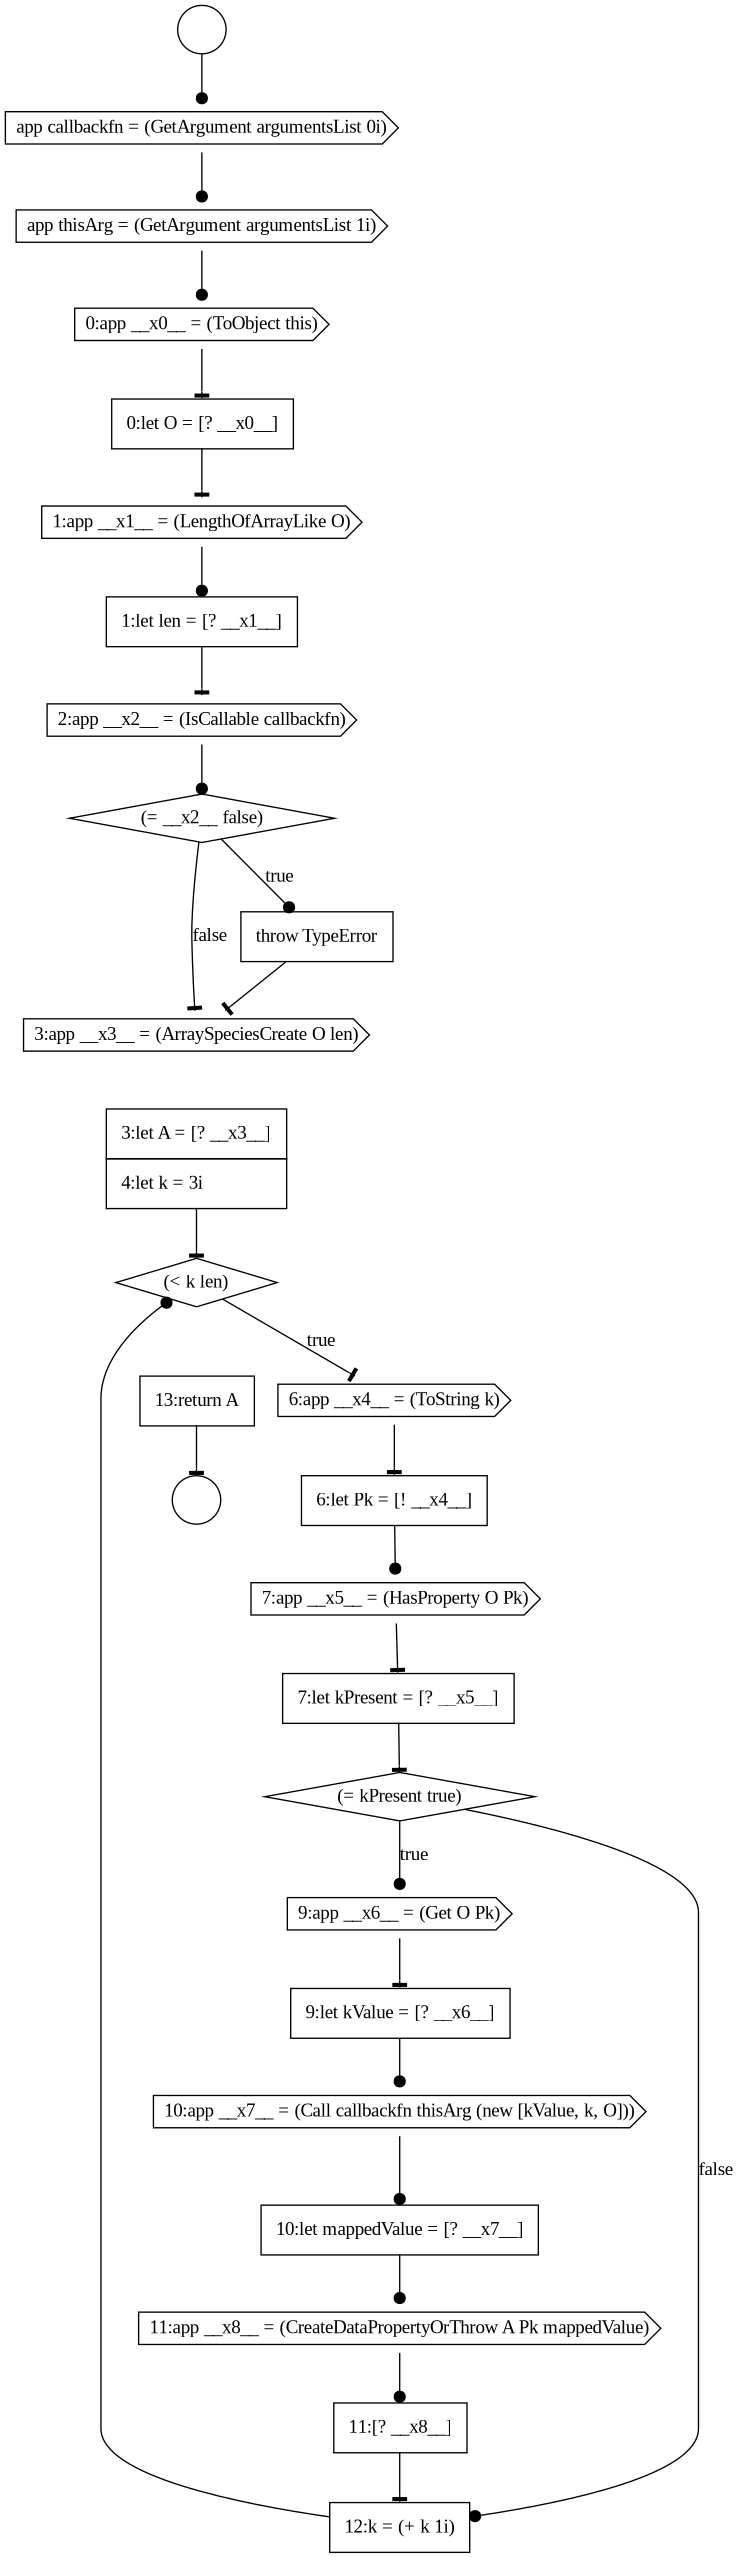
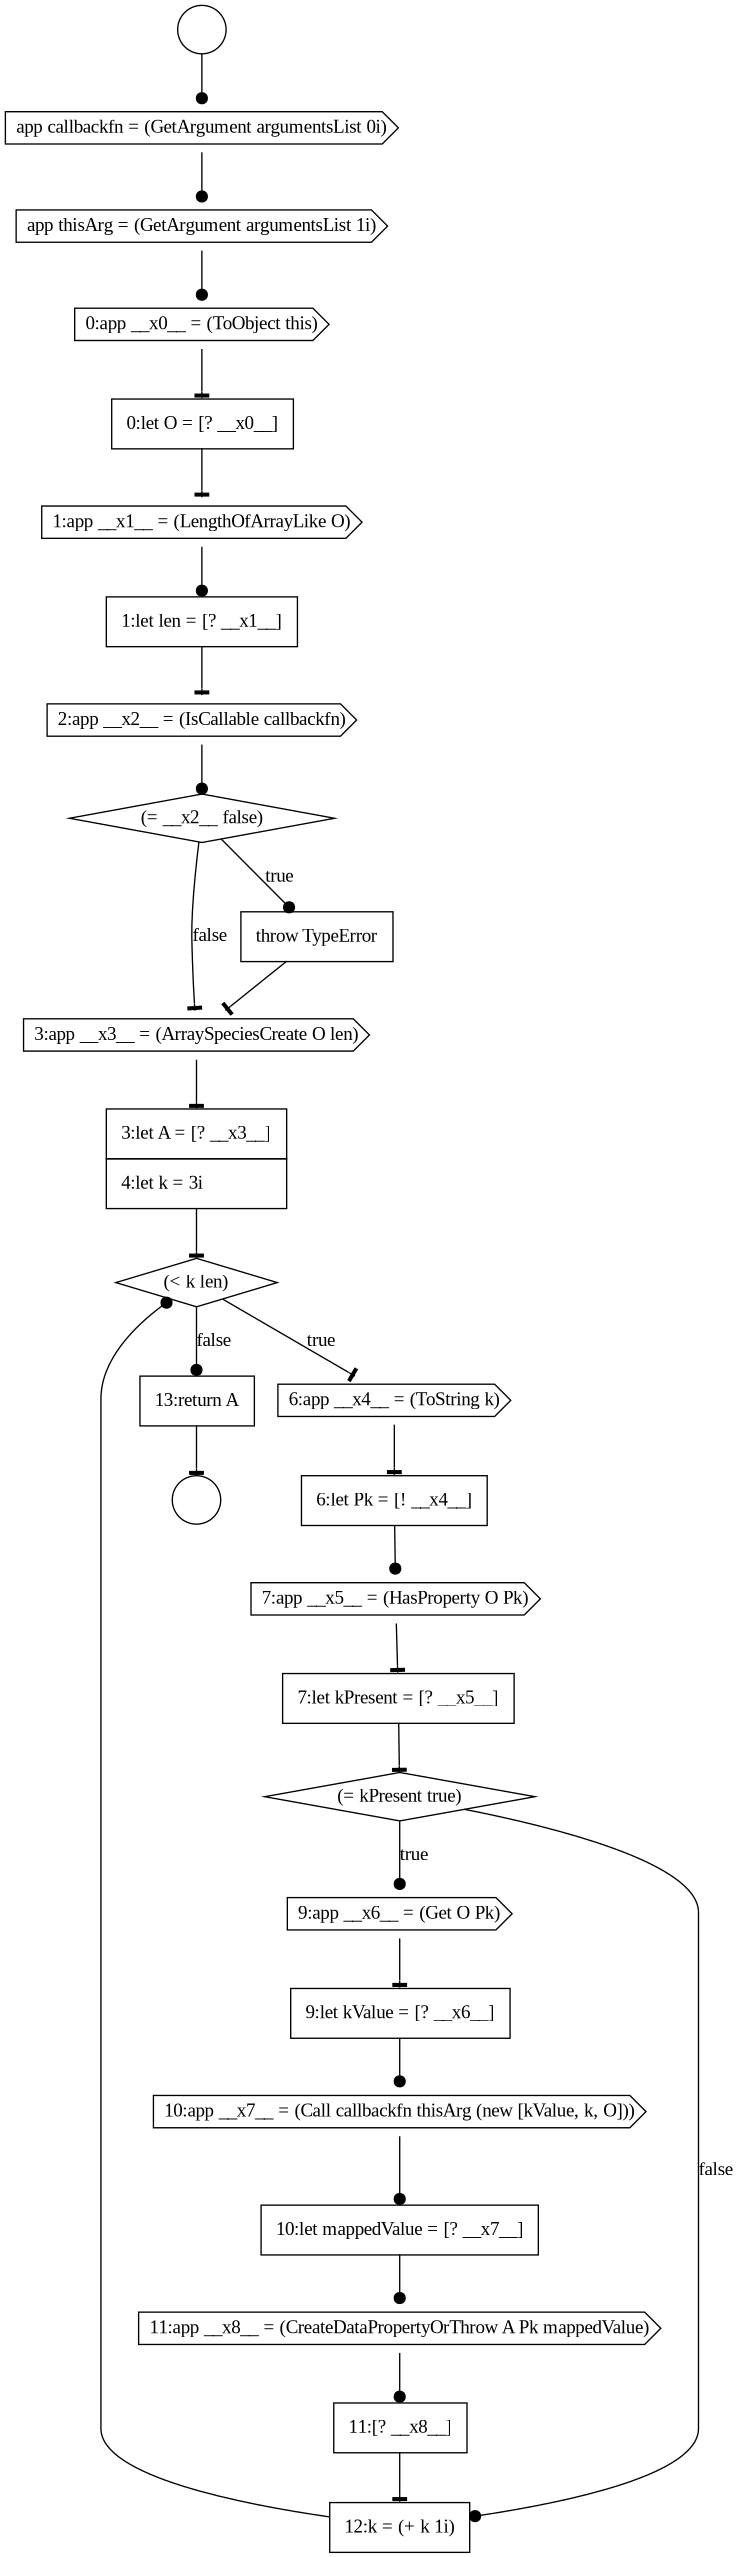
edge "3:app __x3__ = (ArraySpeciesCreate O len)" -> "3:let A = [? __x3__]": added
edge "(< k len)" -> "13:return A": added, label "false"
